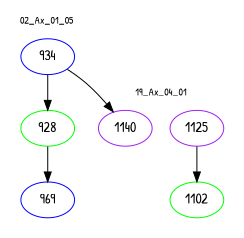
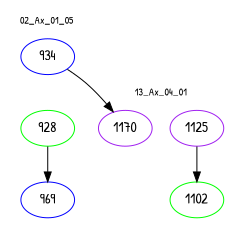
edge "934" -> "928": removed
cluster "19_Ax_04_01": label "19_Ax_04_01" -> "13_Ax_04_01"
node "1140": label "1140" -> "1170"
